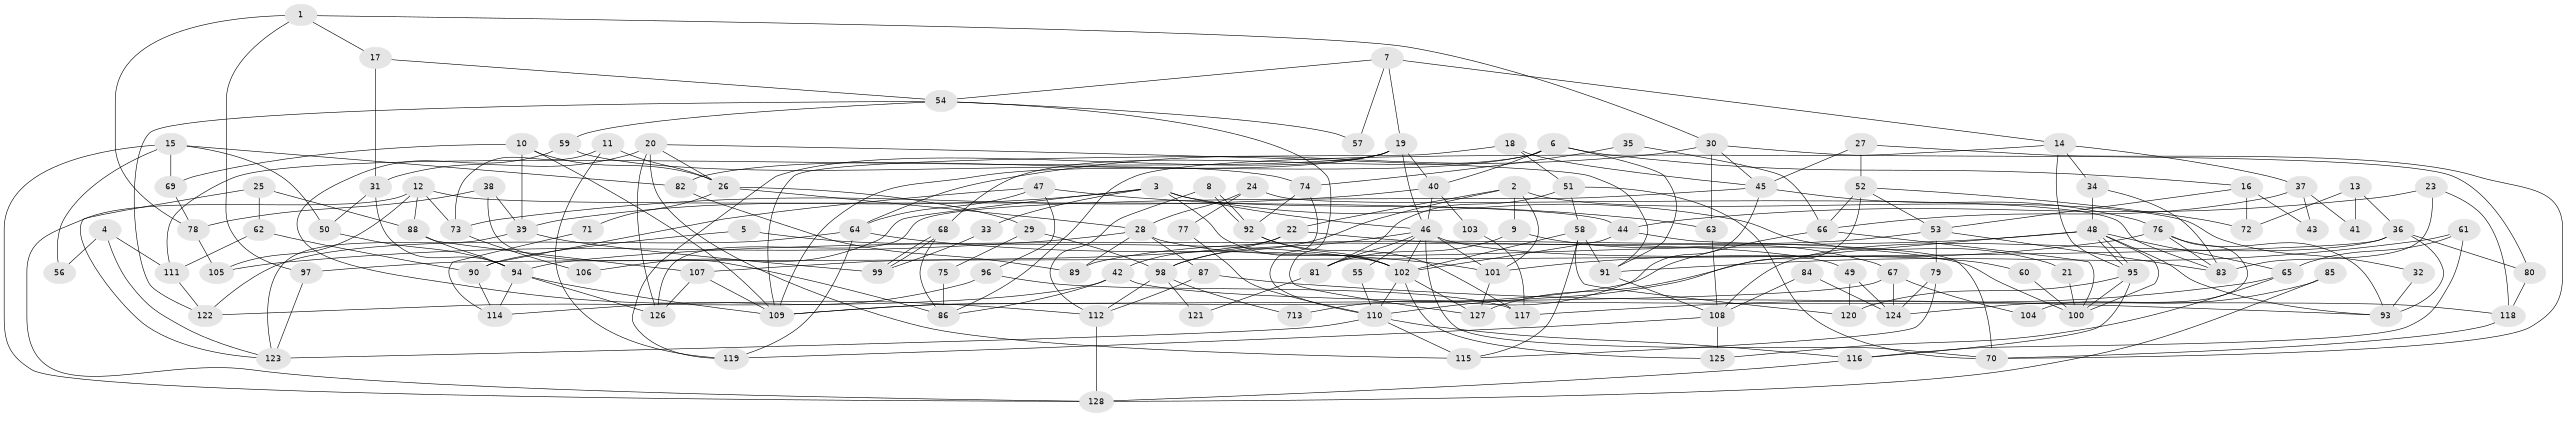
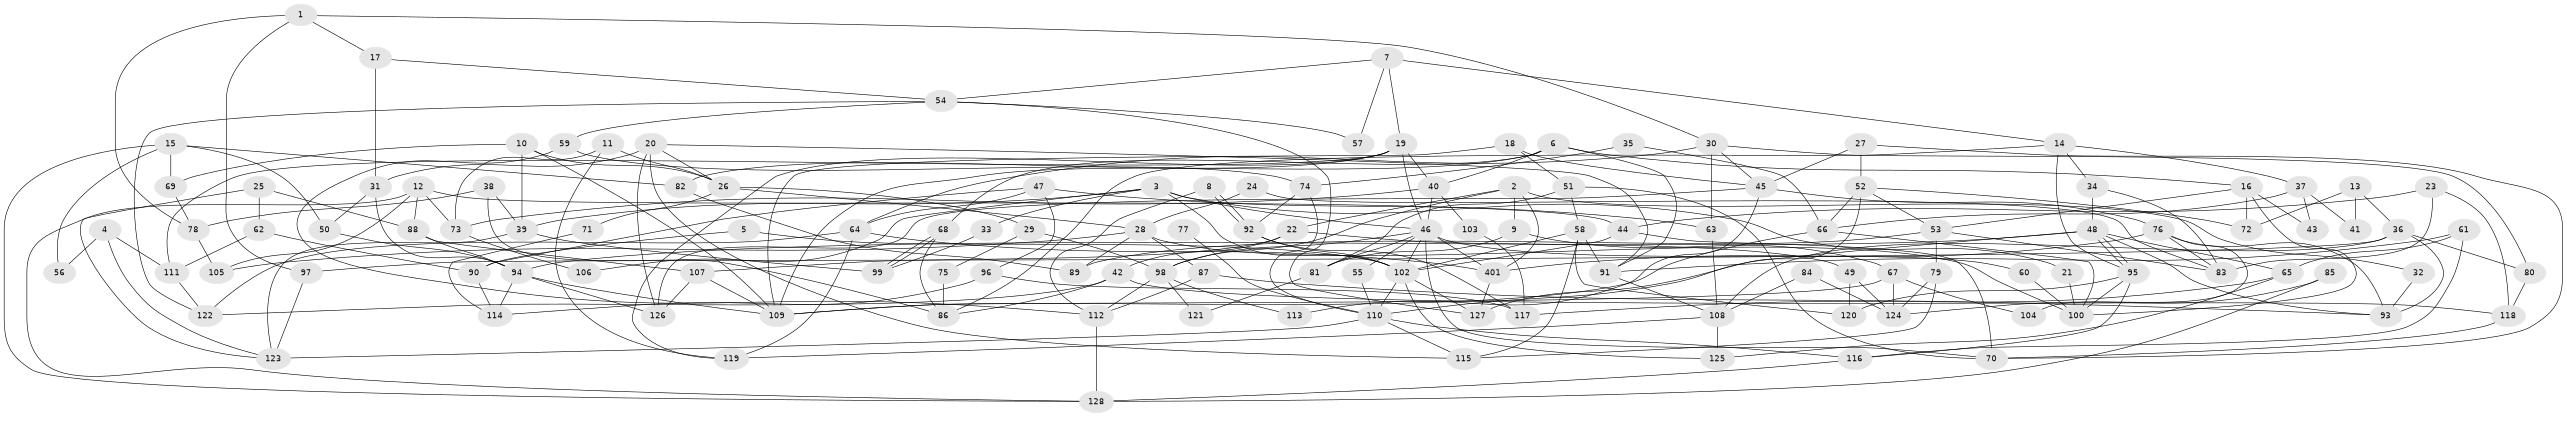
edge "24" -- "77": removed
node "101": label "101" -> "401"
edge "48" -- "100": now "16" -- "100"
node "713": label "713" -> "113"
